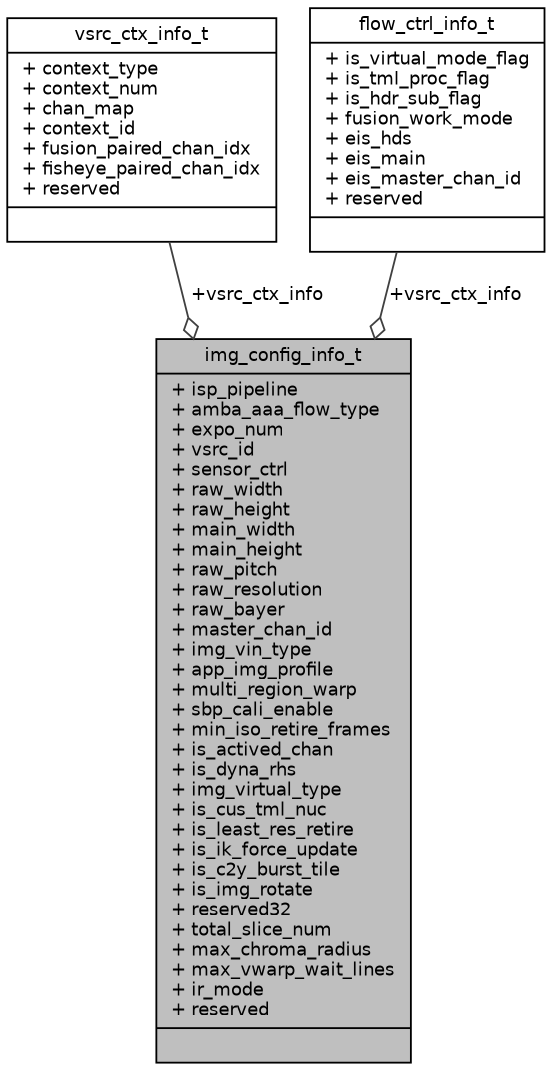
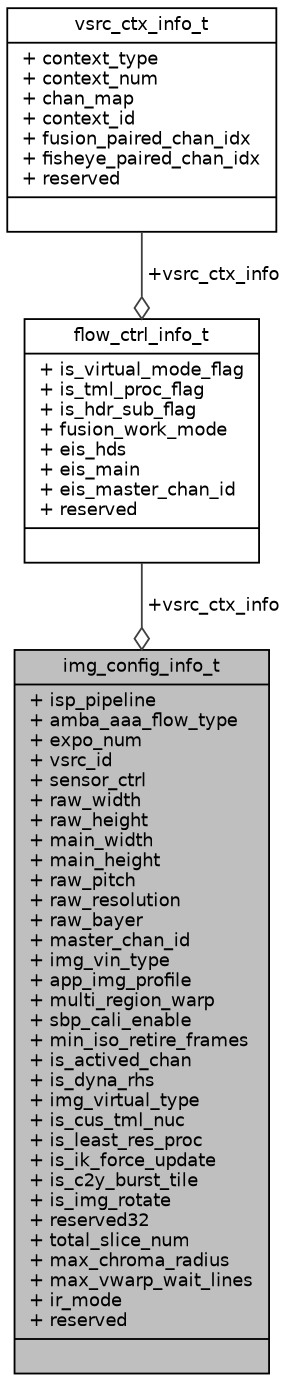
edge "vsrc_ctx_info_t" -> "img_config_info_t": now "vsrc_ctx_info_t" -> "flow_ctrl_info_t"
node "img_config_info_t": text "+ is_least_res_retire" -> "+ is_least_res_proc"
